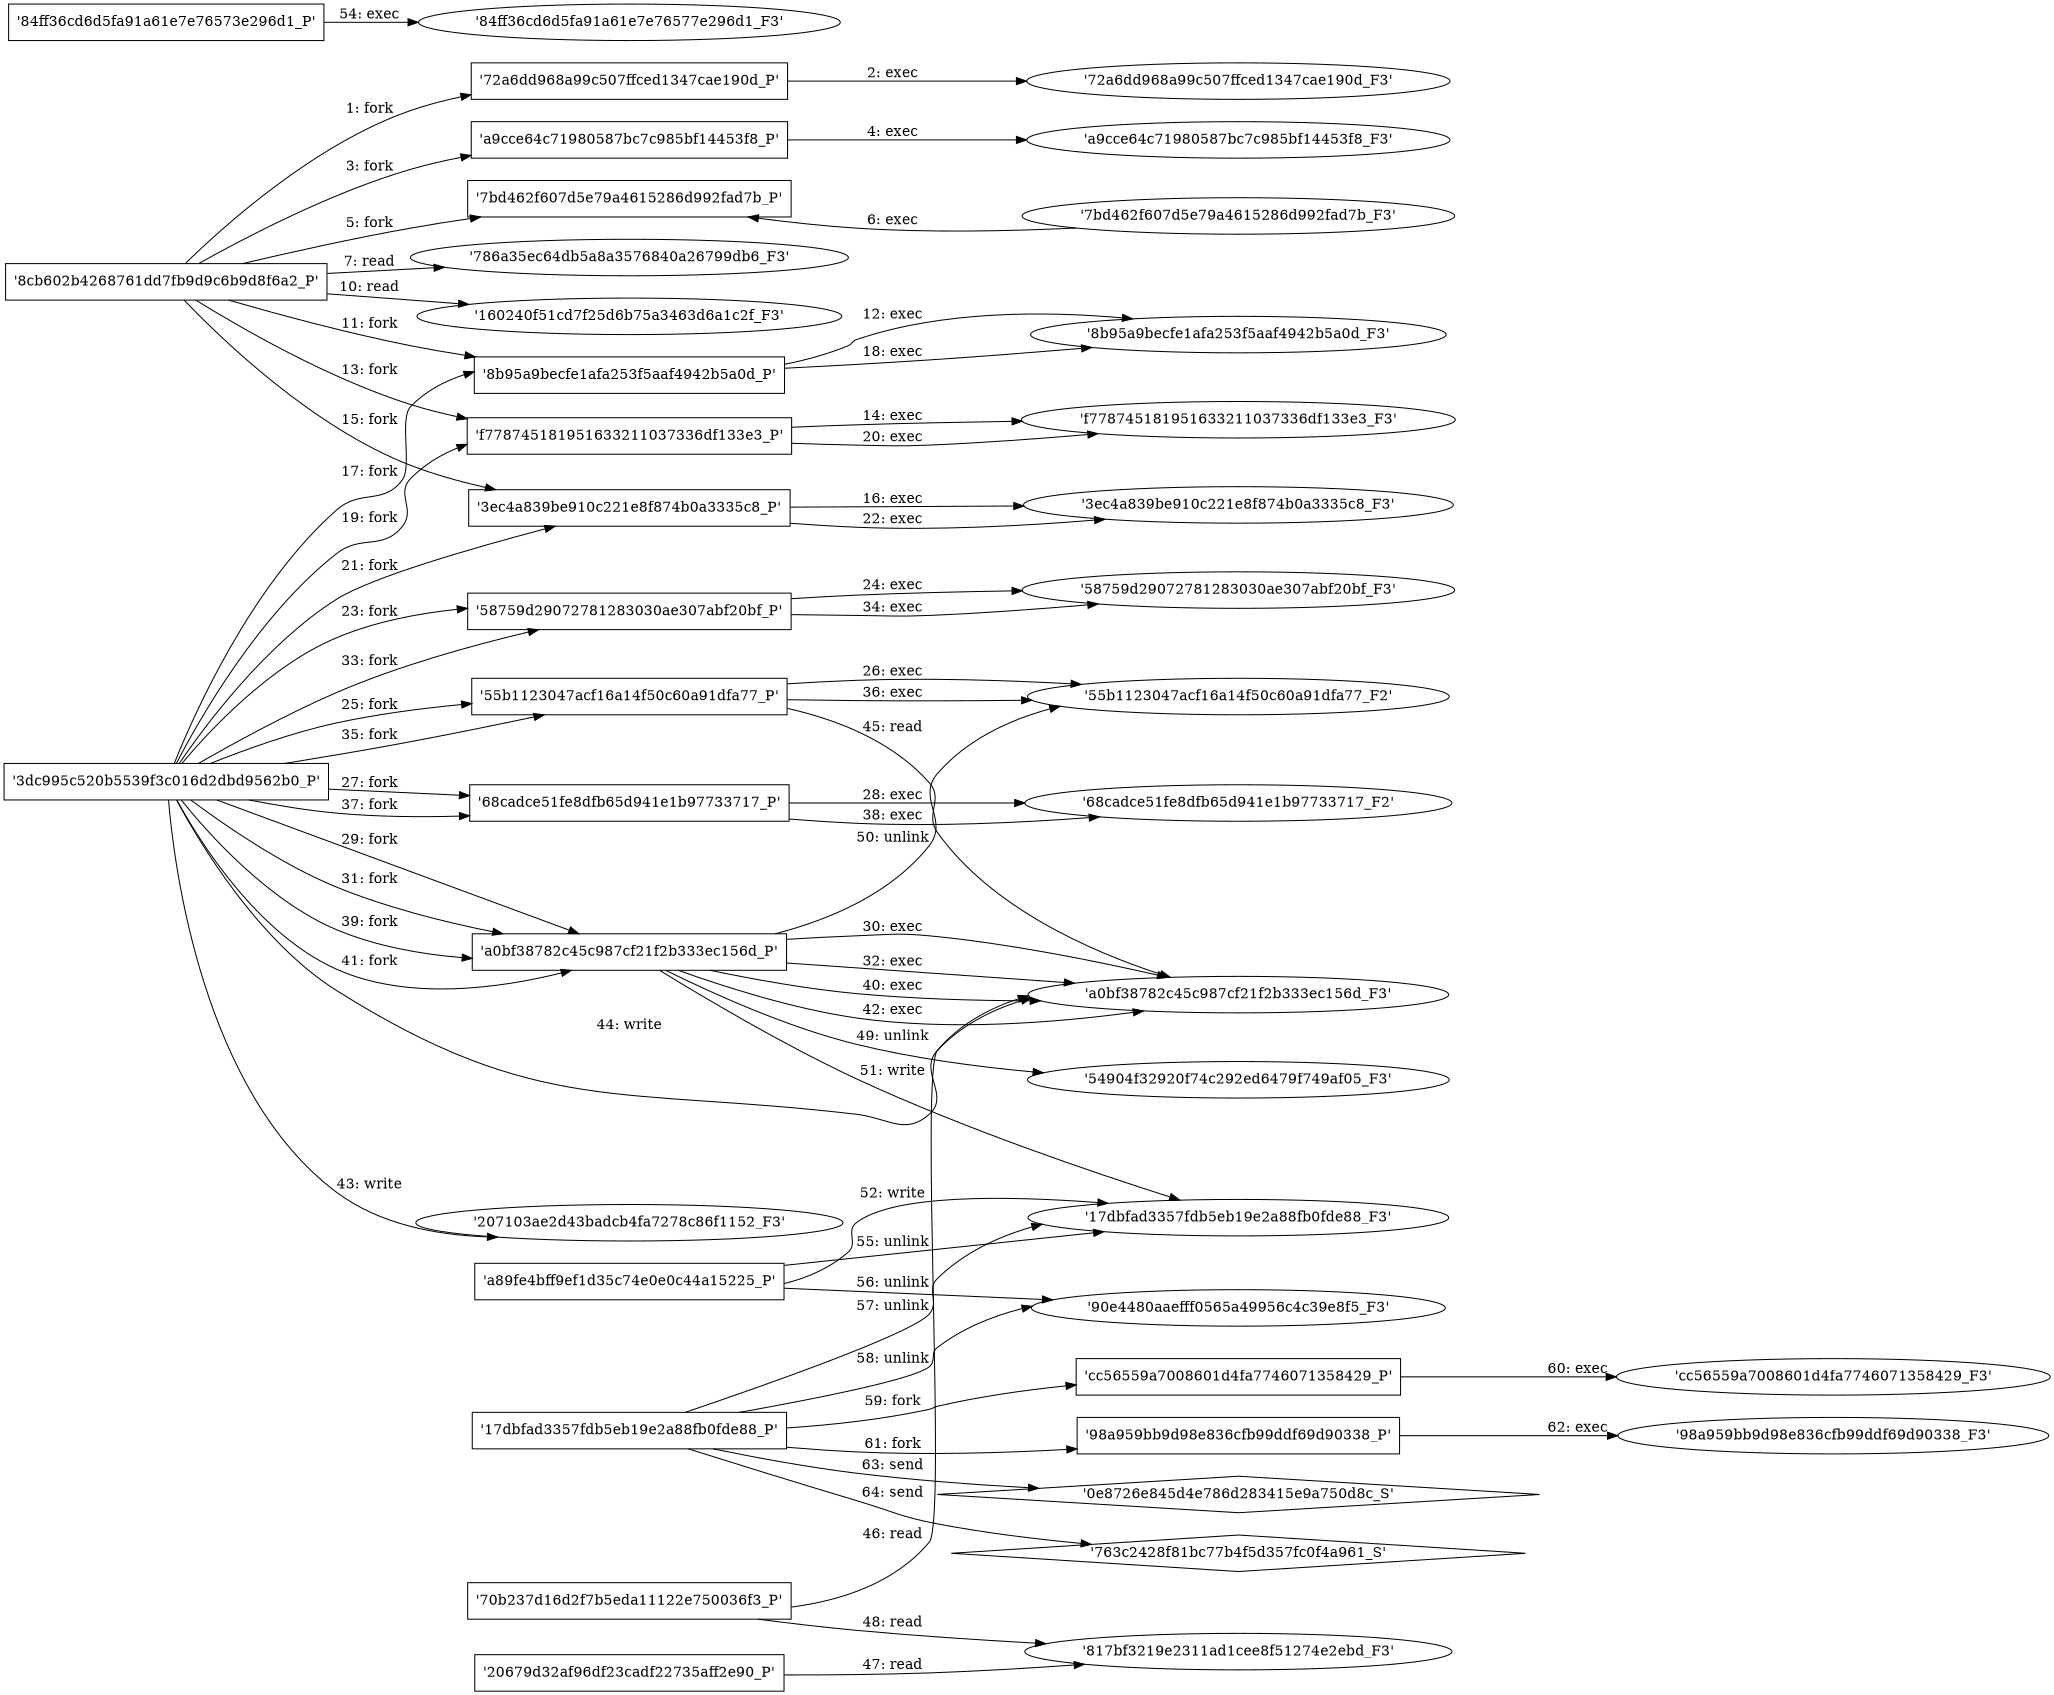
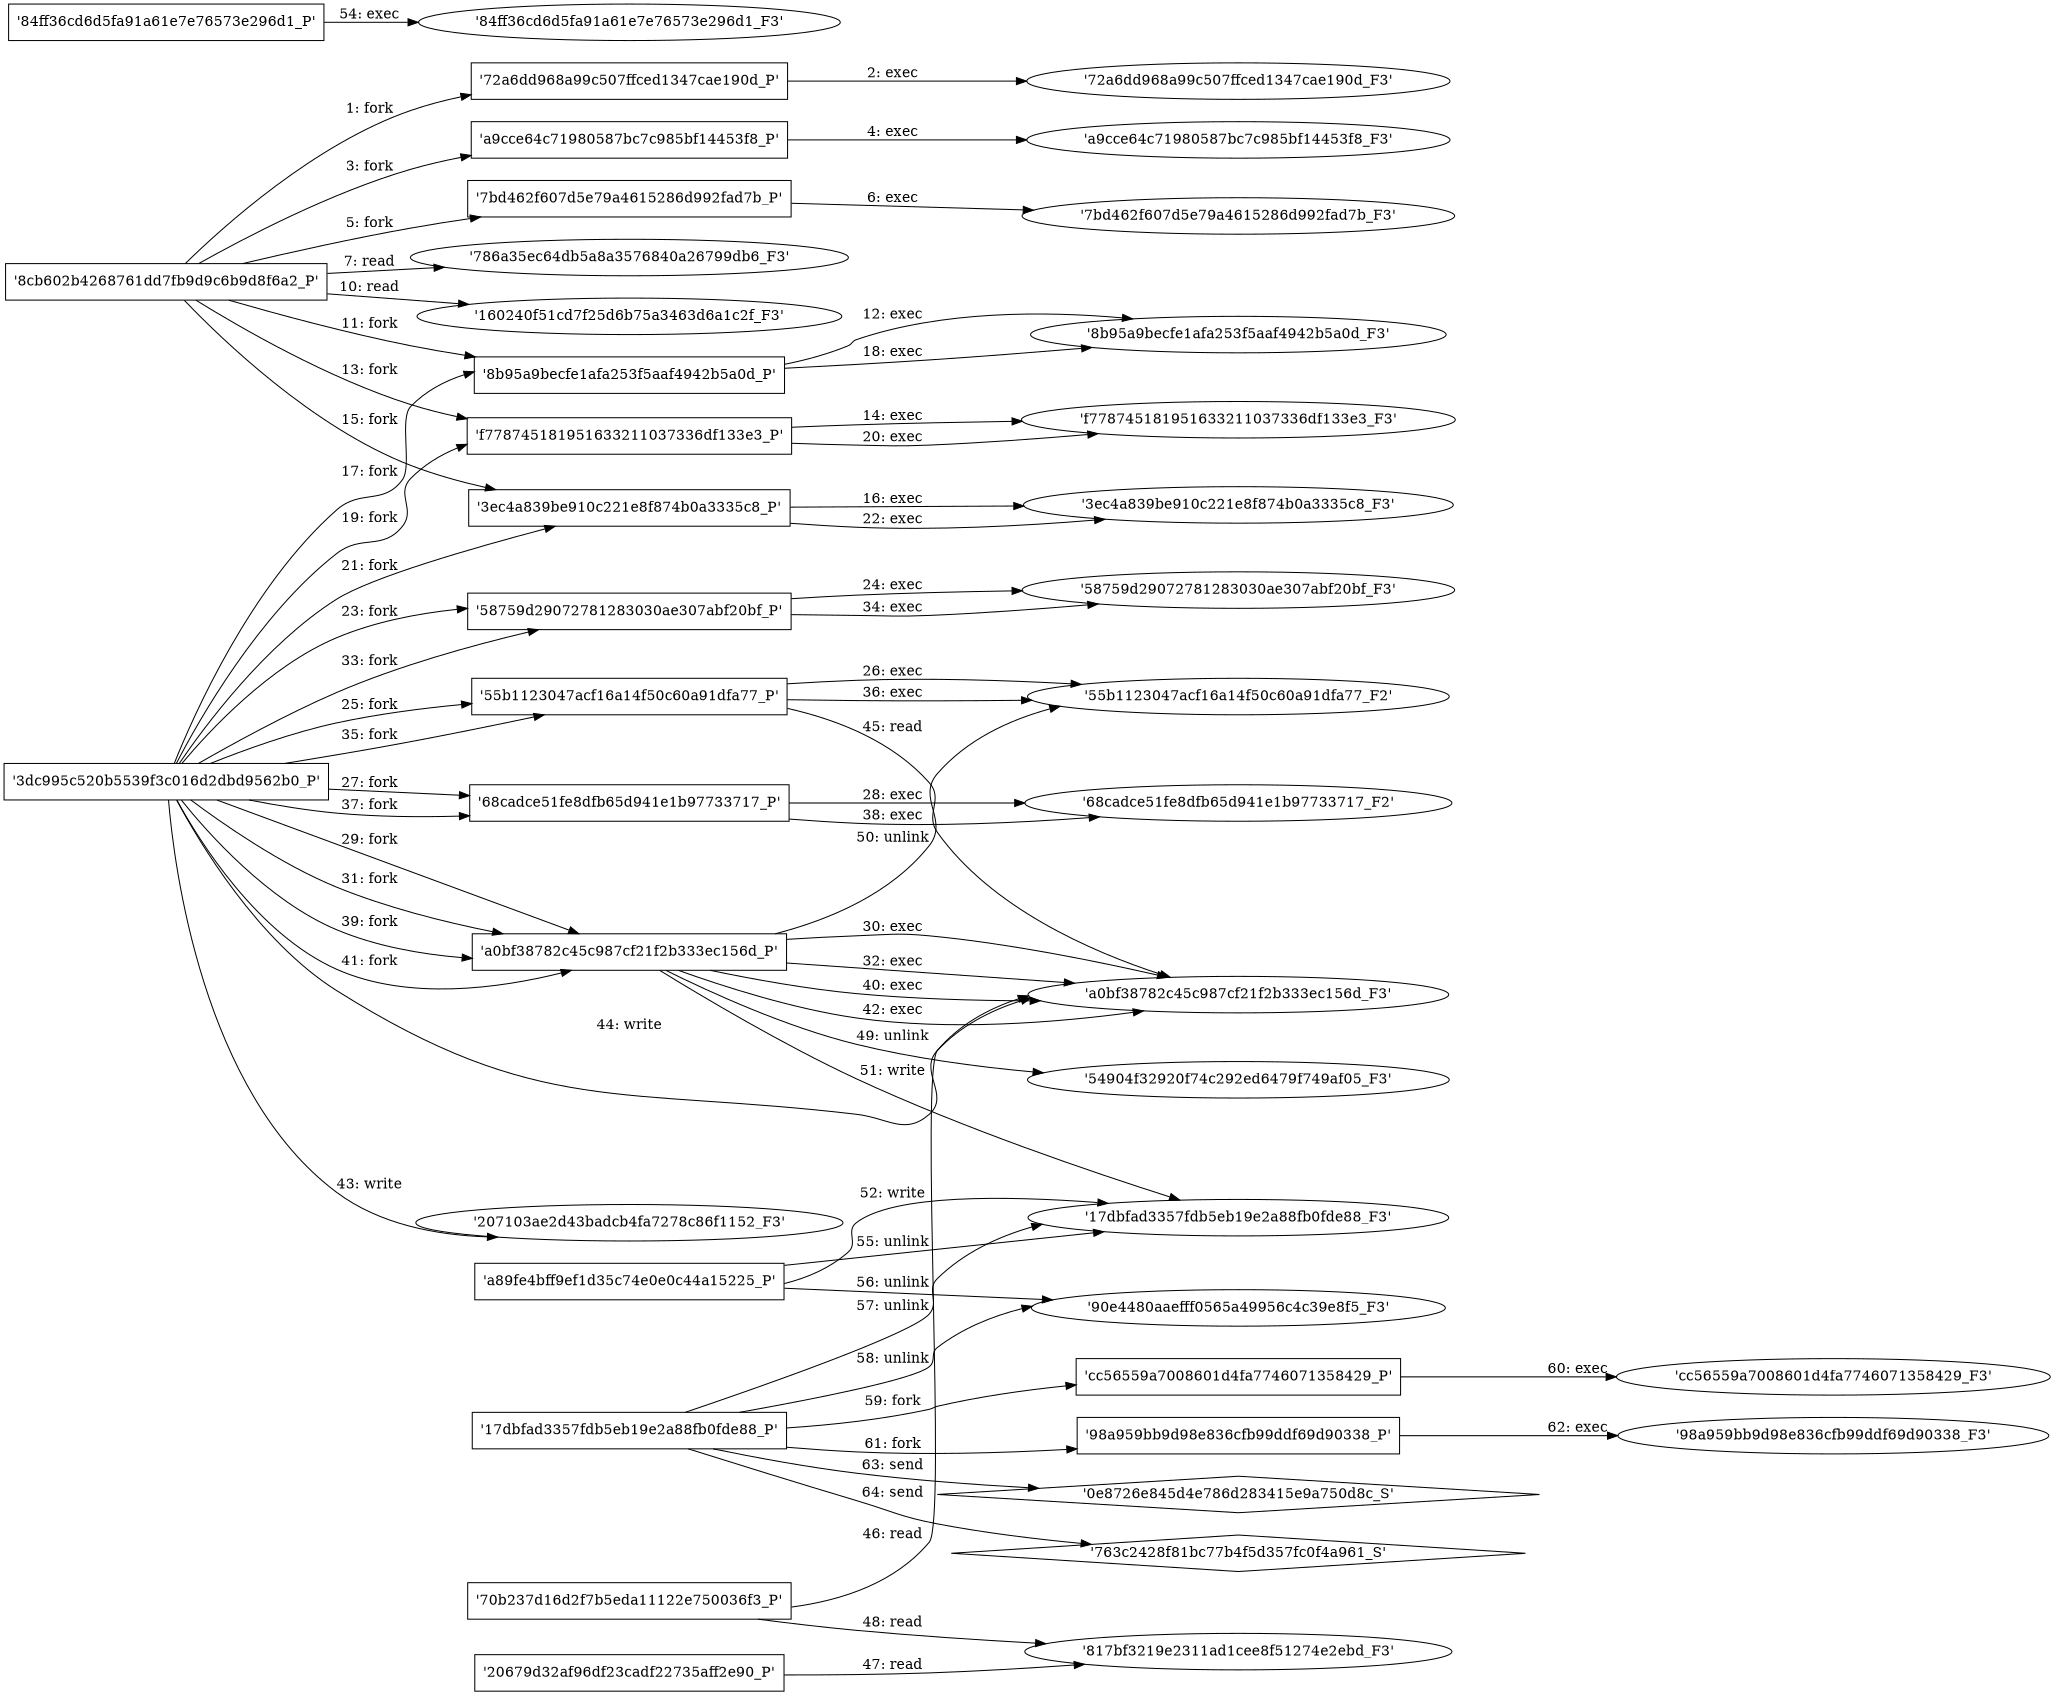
node "'84ff36cd6d5fa91a61e7e76577e296d1_F3'": label "'84ff36cd6d5fa91a61e7e76577e296d1_F3'" -> "'84ff36cd6d5fa91a61e7e76573e296d1_F3'"
edge "'7bd462f607d5e79a4615286d992fad7b_F3'" -> "'7bd462f607d5e79a4615286d992fad7b_P'": reversed
